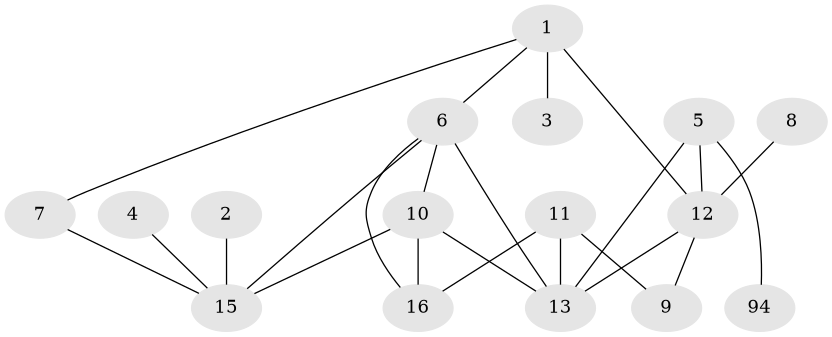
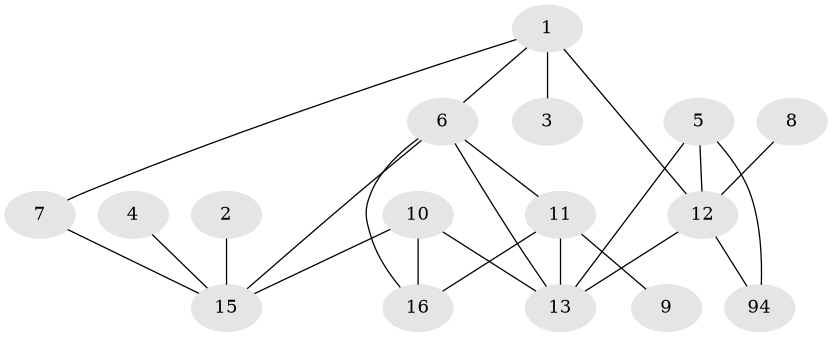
edge "6" -- "10": now "6" -- "11"
edge "12" -- "9": now "12" -- "94"
